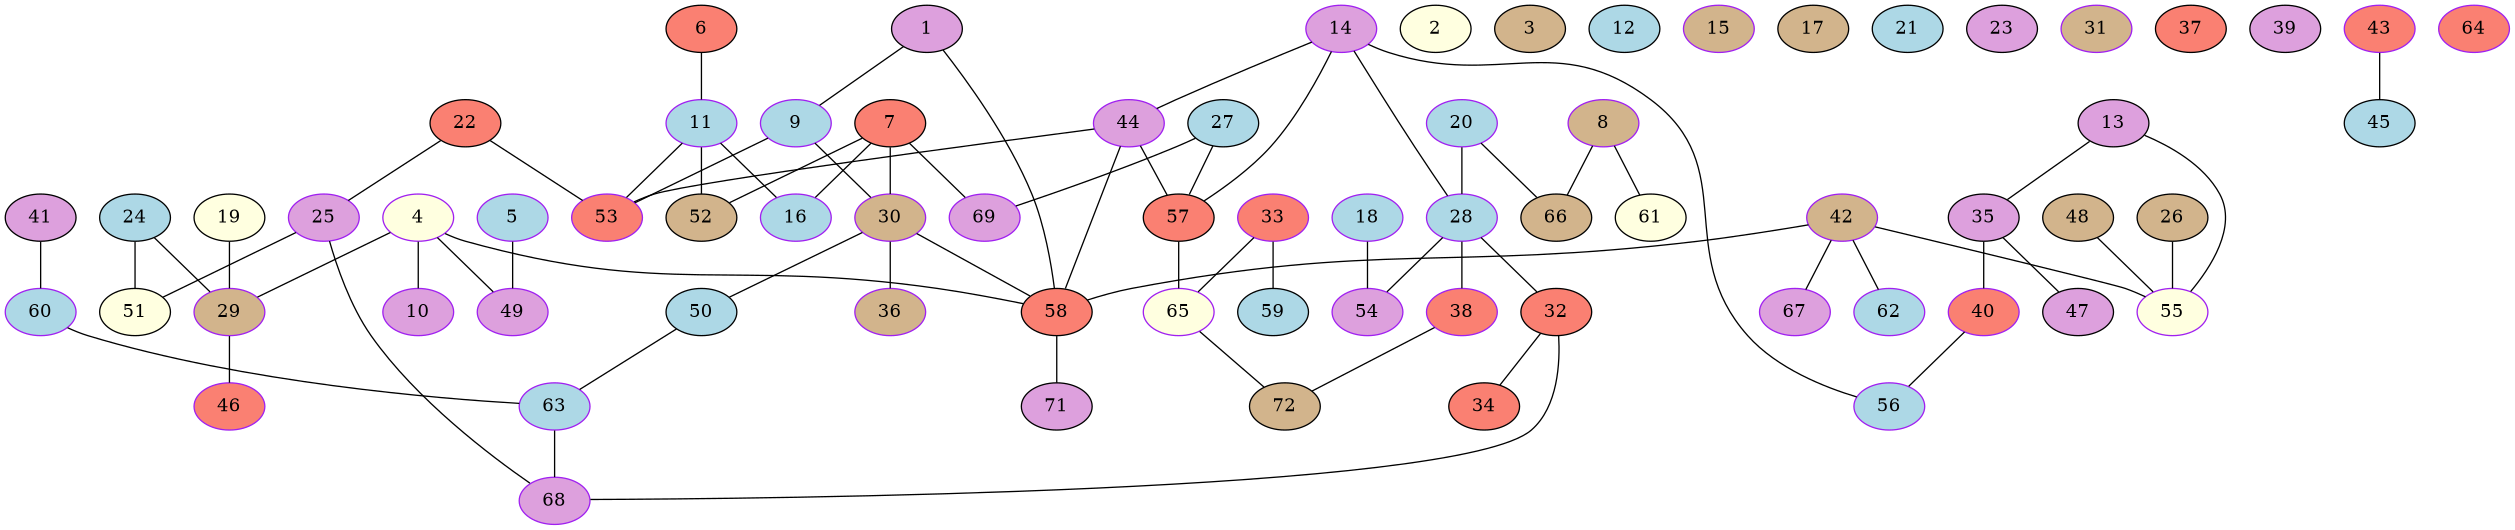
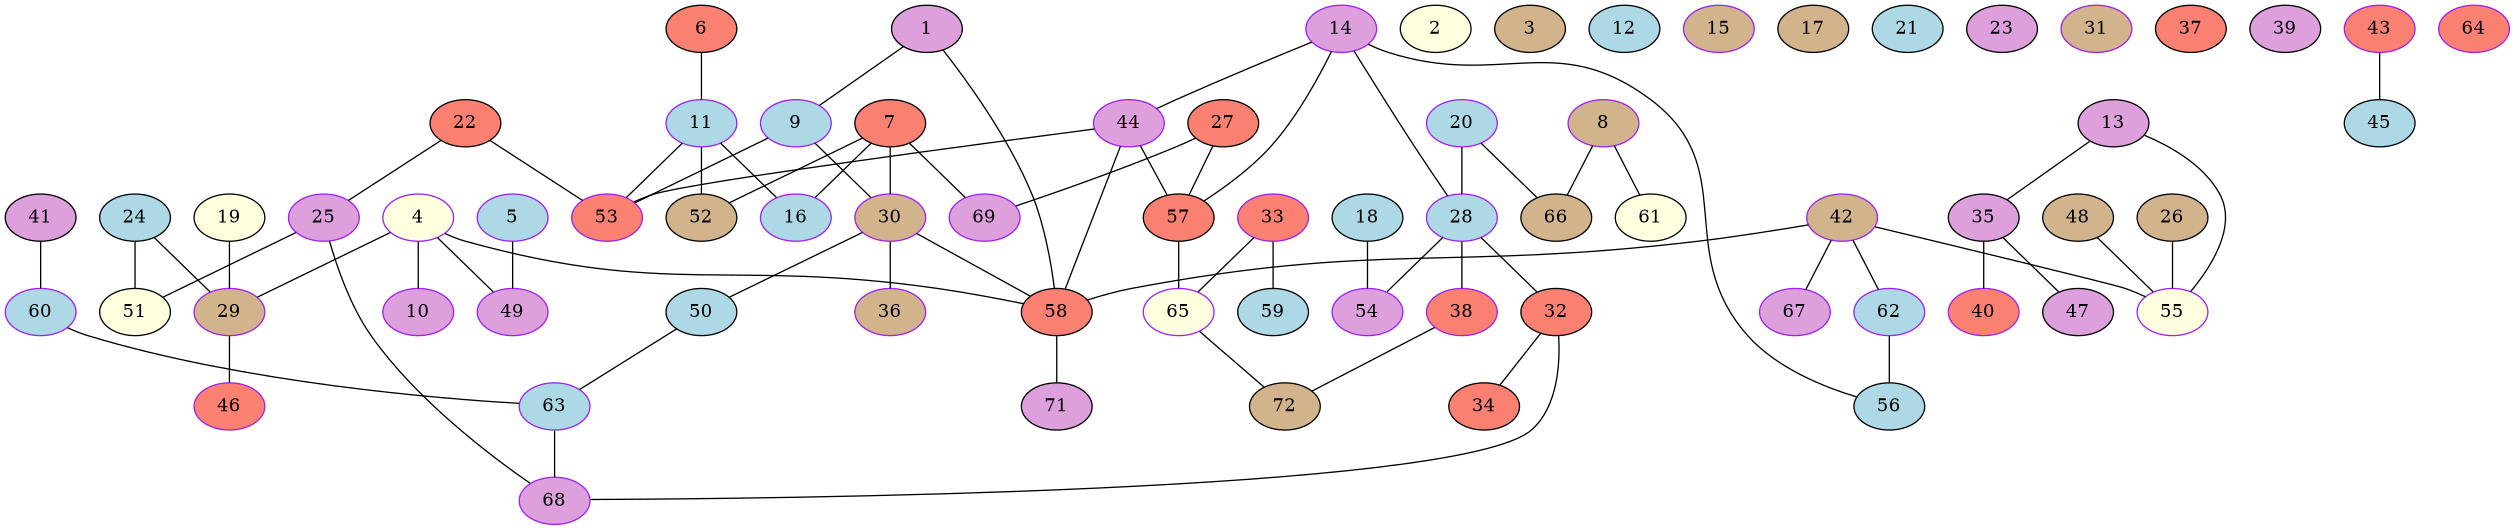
node "27": fillcolor lightblue -> salmon
node "18": color purple -> black
edge "40" -- "56": now "62" -- "56"
node "56": color purple -> black
